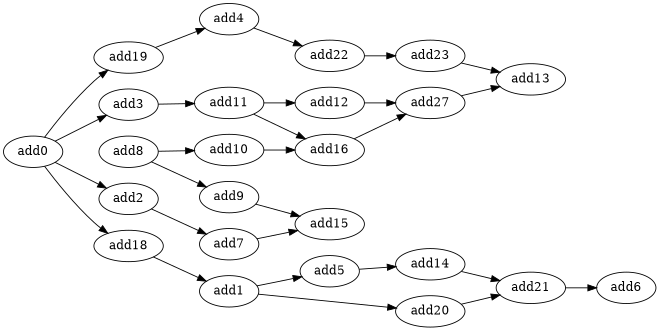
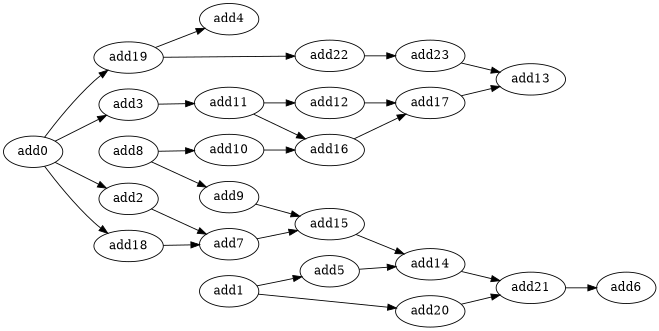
edge "add4" -> "add22": now "add19" -> "add22"
node "add27": label "add27" -> "add17"
edge "add15" -> "add14": added
edge "add18" -> "add1": now "add18" -> "add7"
